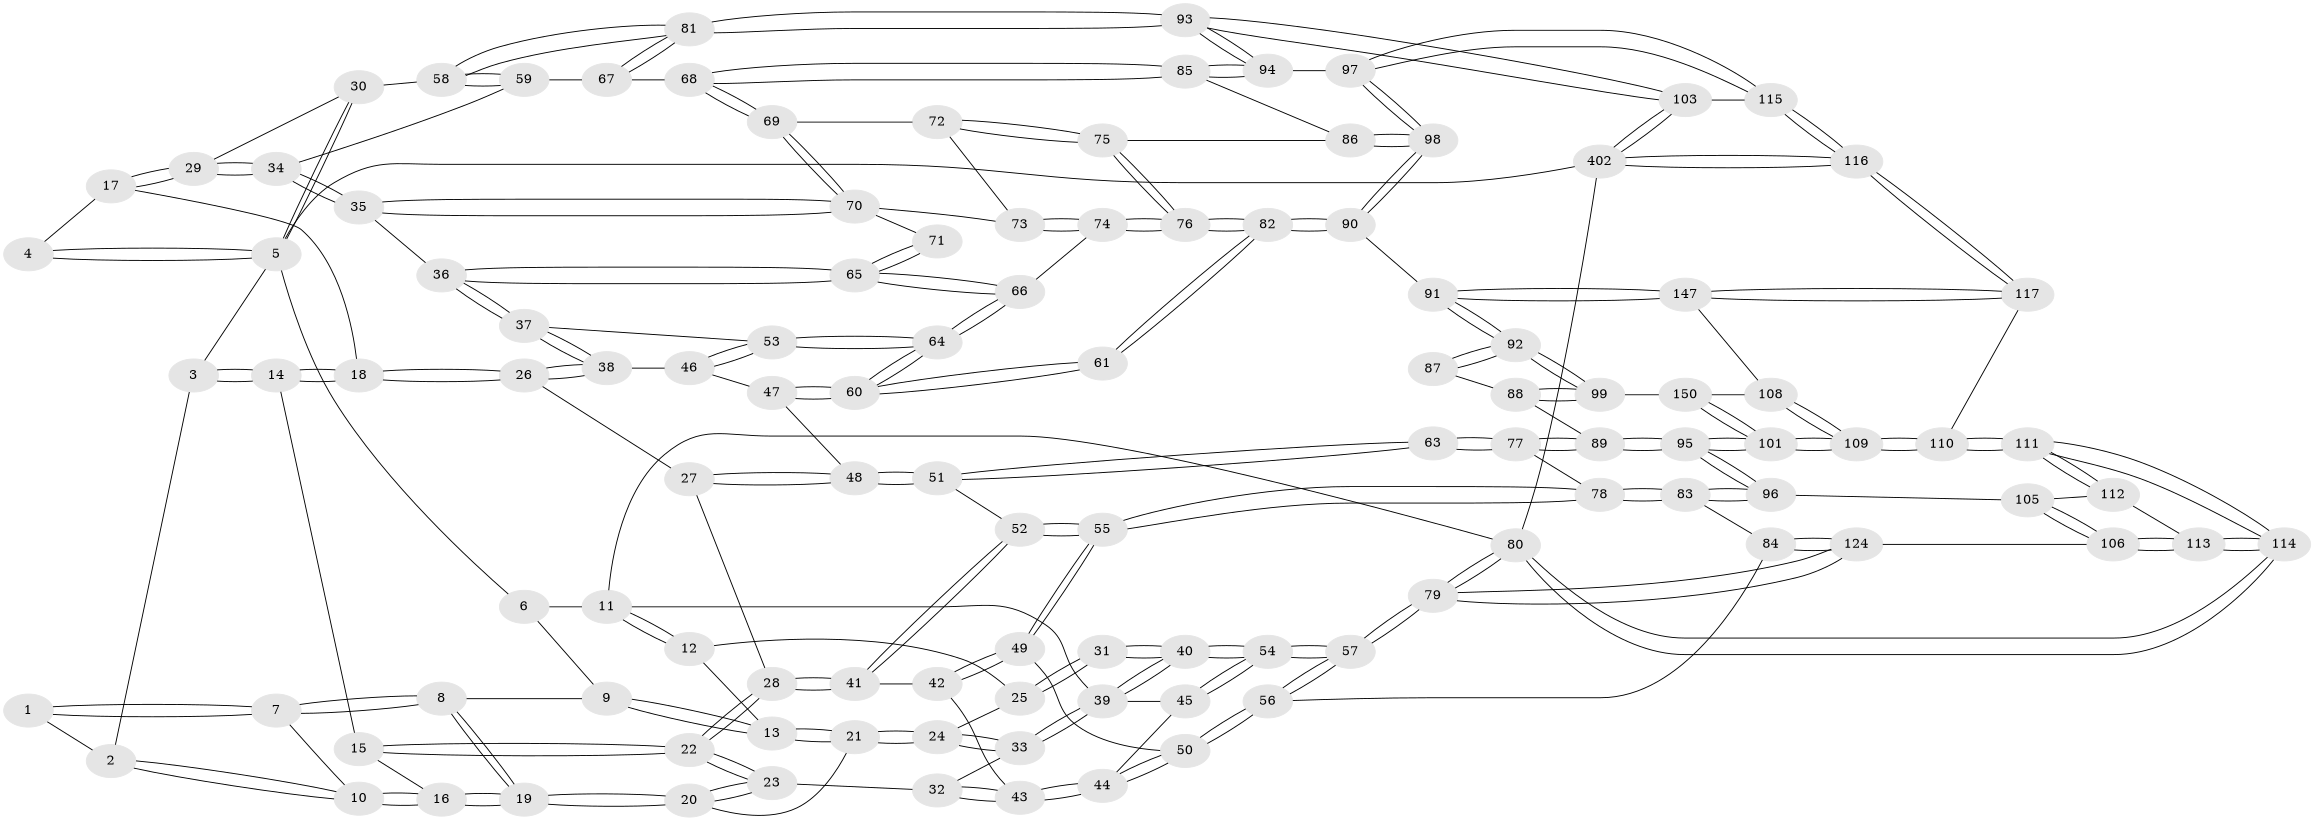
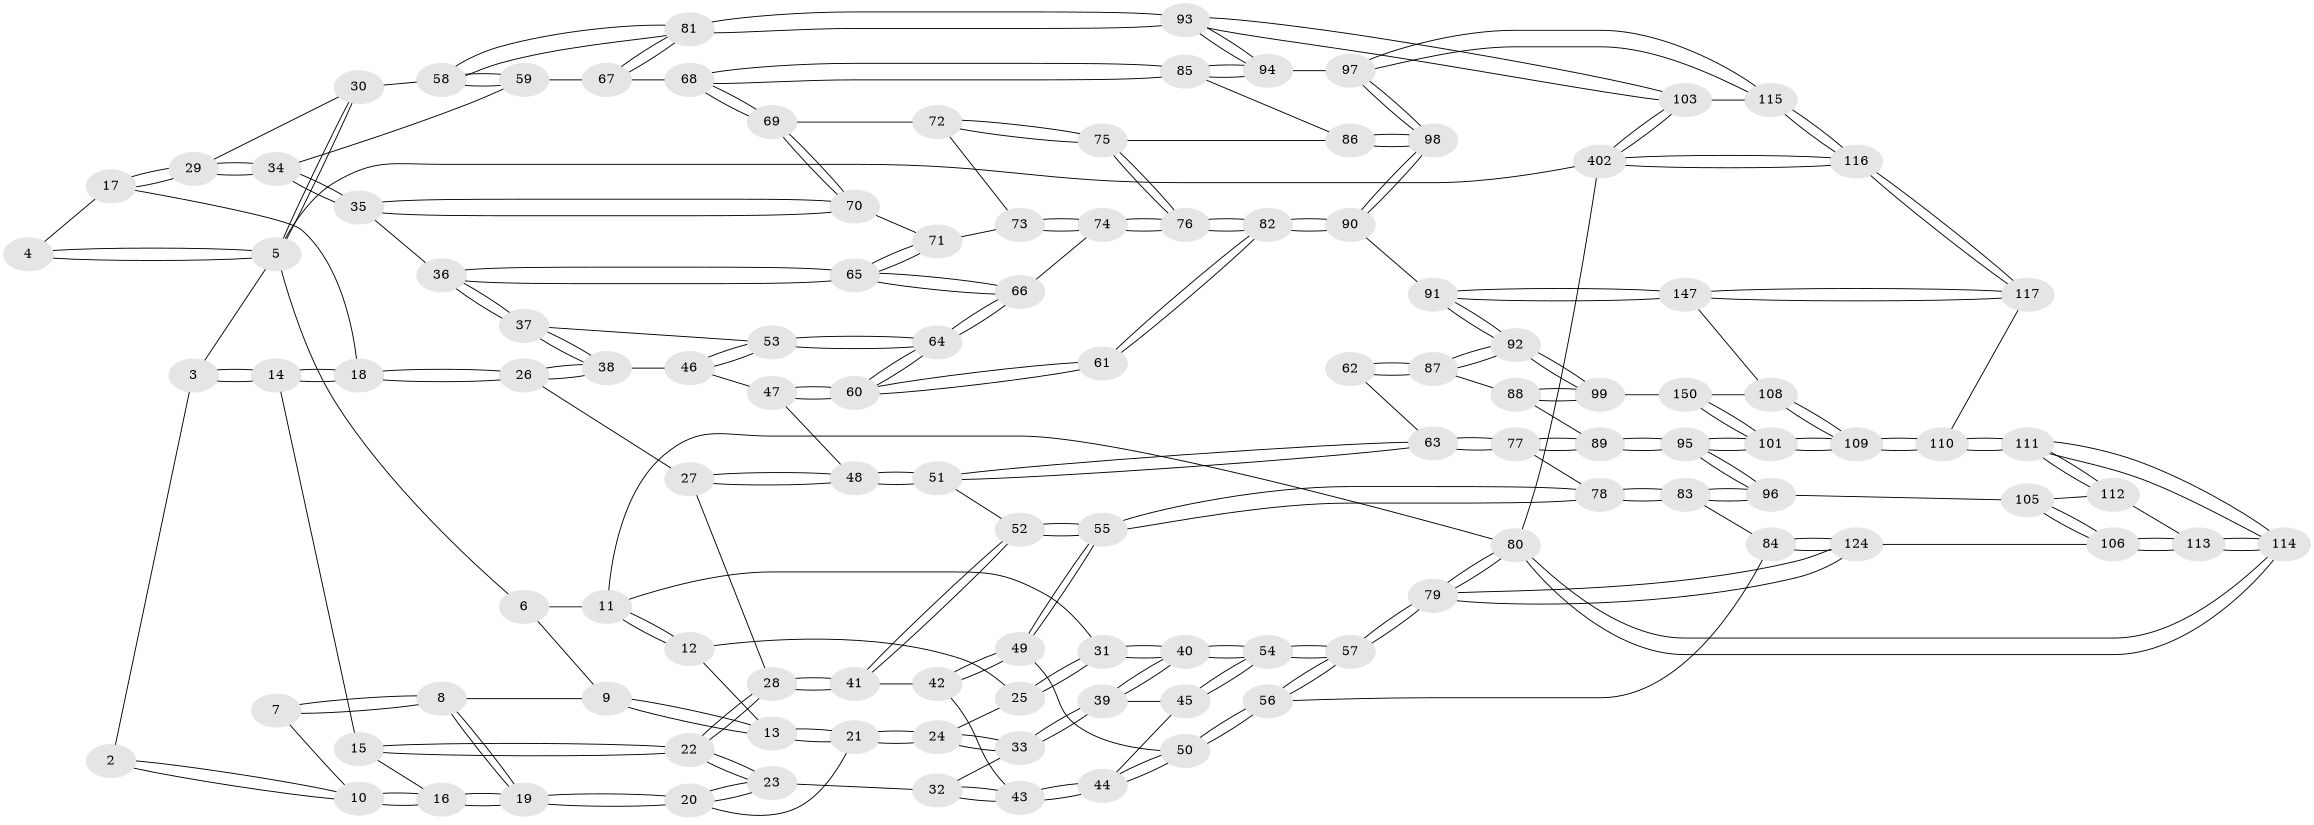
edge "70" -- "73": now "71" -- "73"
node "62": added
edge "11" -- "39": now "11" -- "31"
node "1": removed
